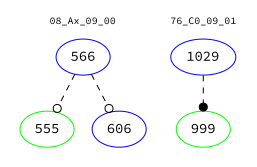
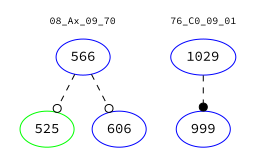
cluster "08_Ax_09_00": label "08_Ax_09_00" -> "08_Ax_09_70"
node "555": label "555" -> "525"
node "999": color green -> blue
